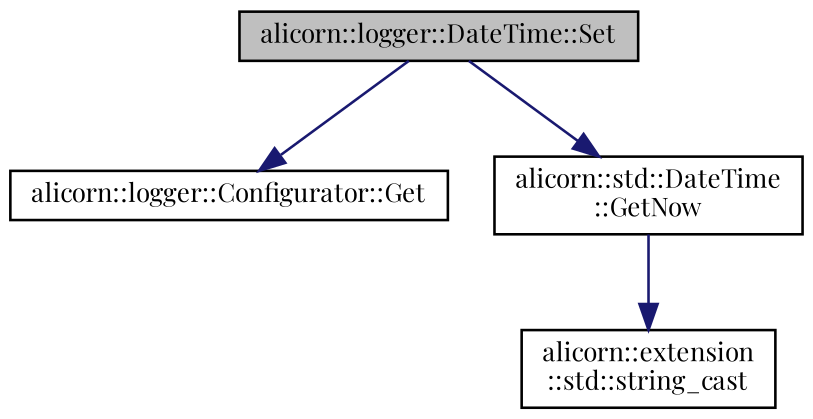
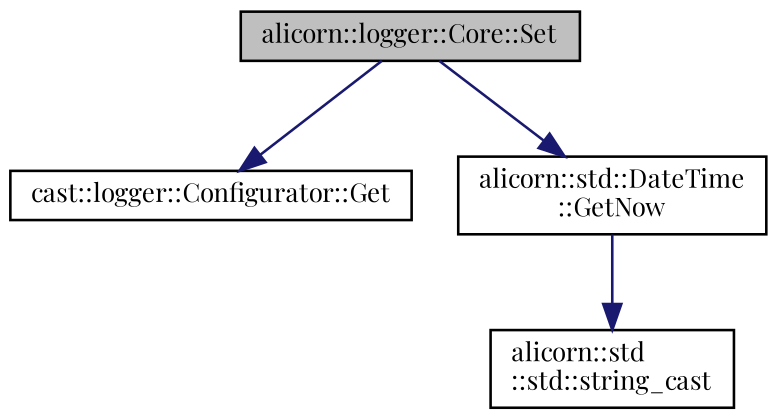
node "alicorn::logger::DateTime::Set": label "alicorn::logger::DateTime::Set" -> "alicorn::logger::Core::Set"
node "alicorn::logger::Configurator::Get": label "alicorn::logger::Configurator::Get" -> "cast::logger::Configurator::Get"
node "alicorn::extension ::std::string_cast": label "alicorn::extension ::std::string_cast" -> "alicorn::std ::std::string_cast"
